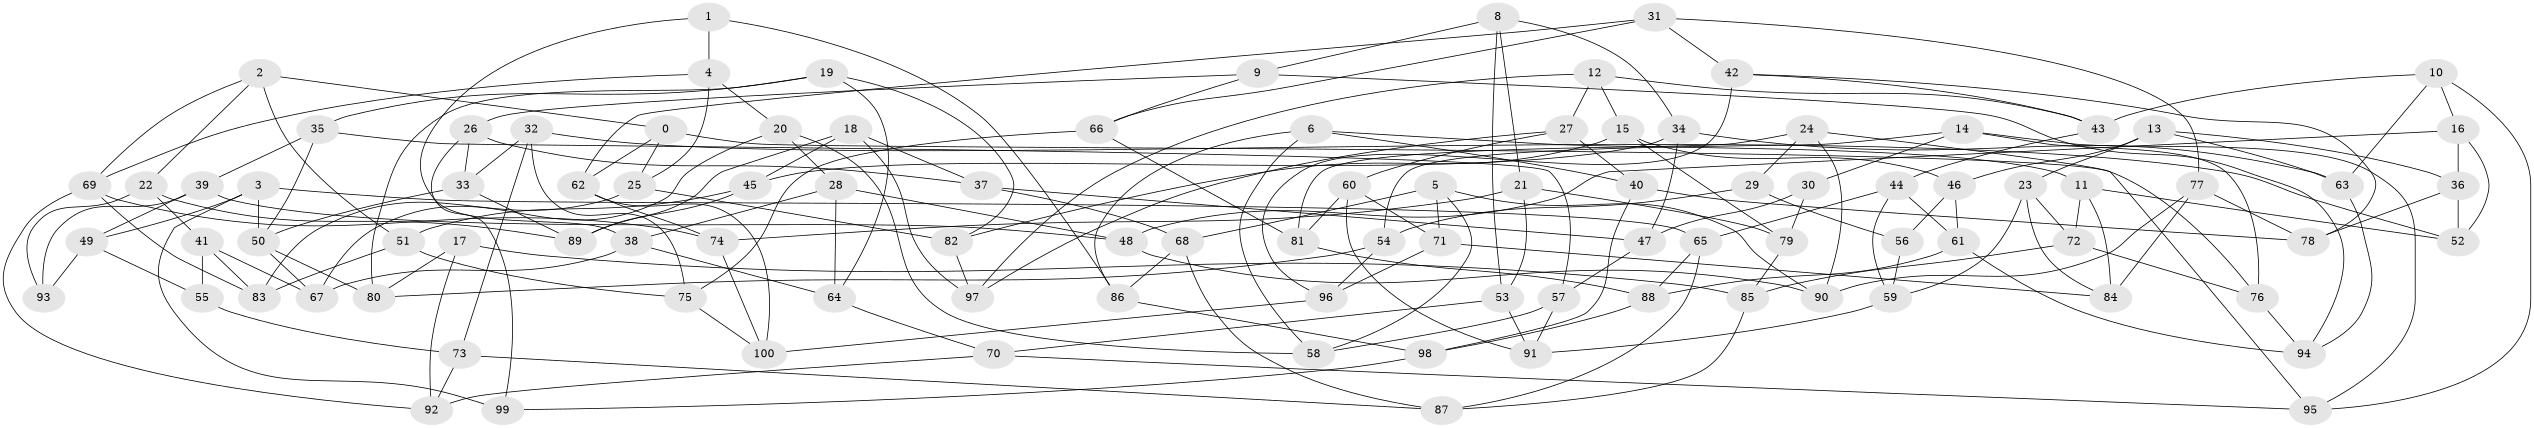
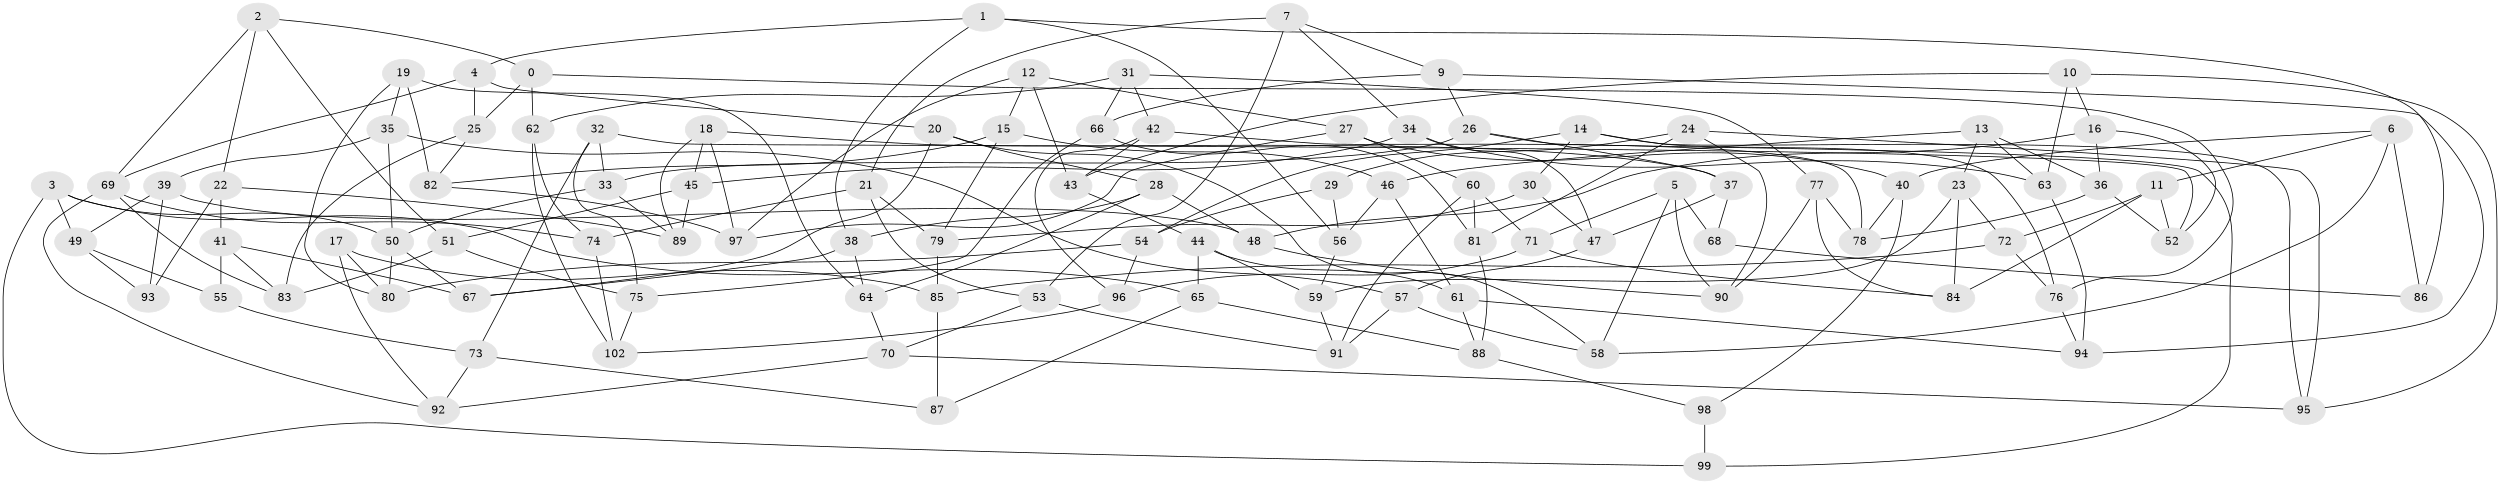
node "8": label "8" -> "7"
edge "1" -- "56": added
edge "86" -- "98": removed
node "100": label "100" -> "102"
edge "68" -- "87": removed
